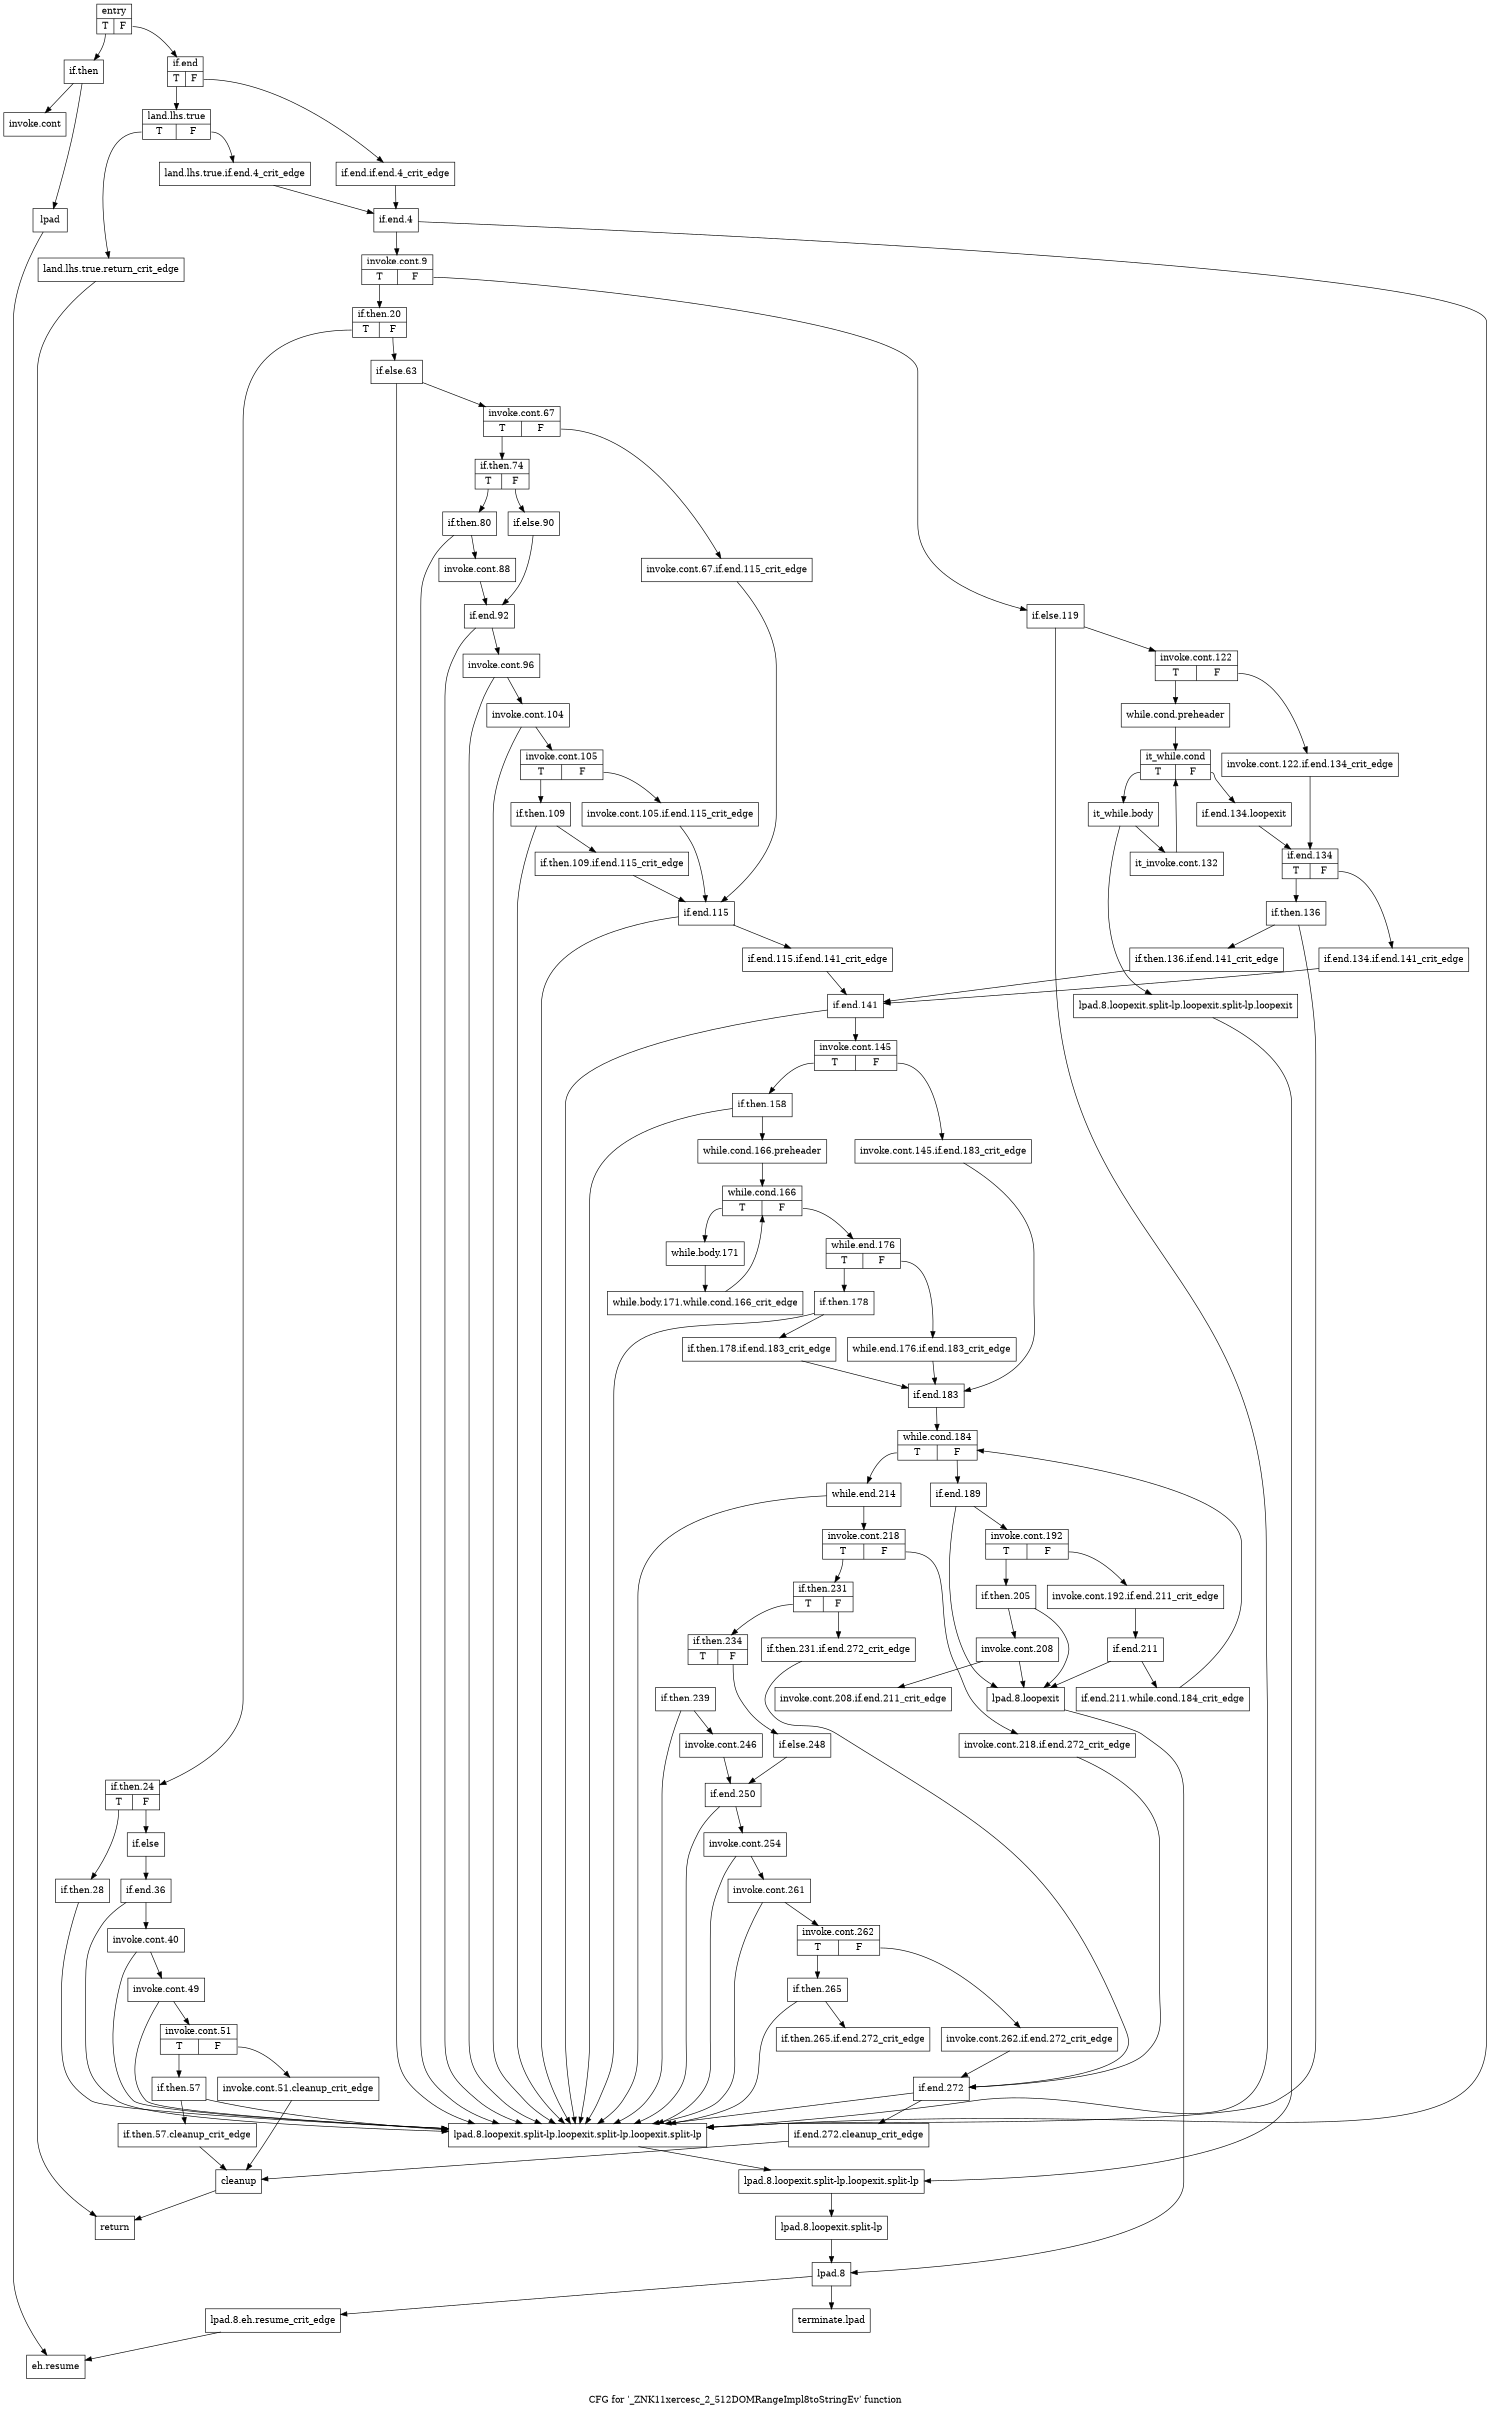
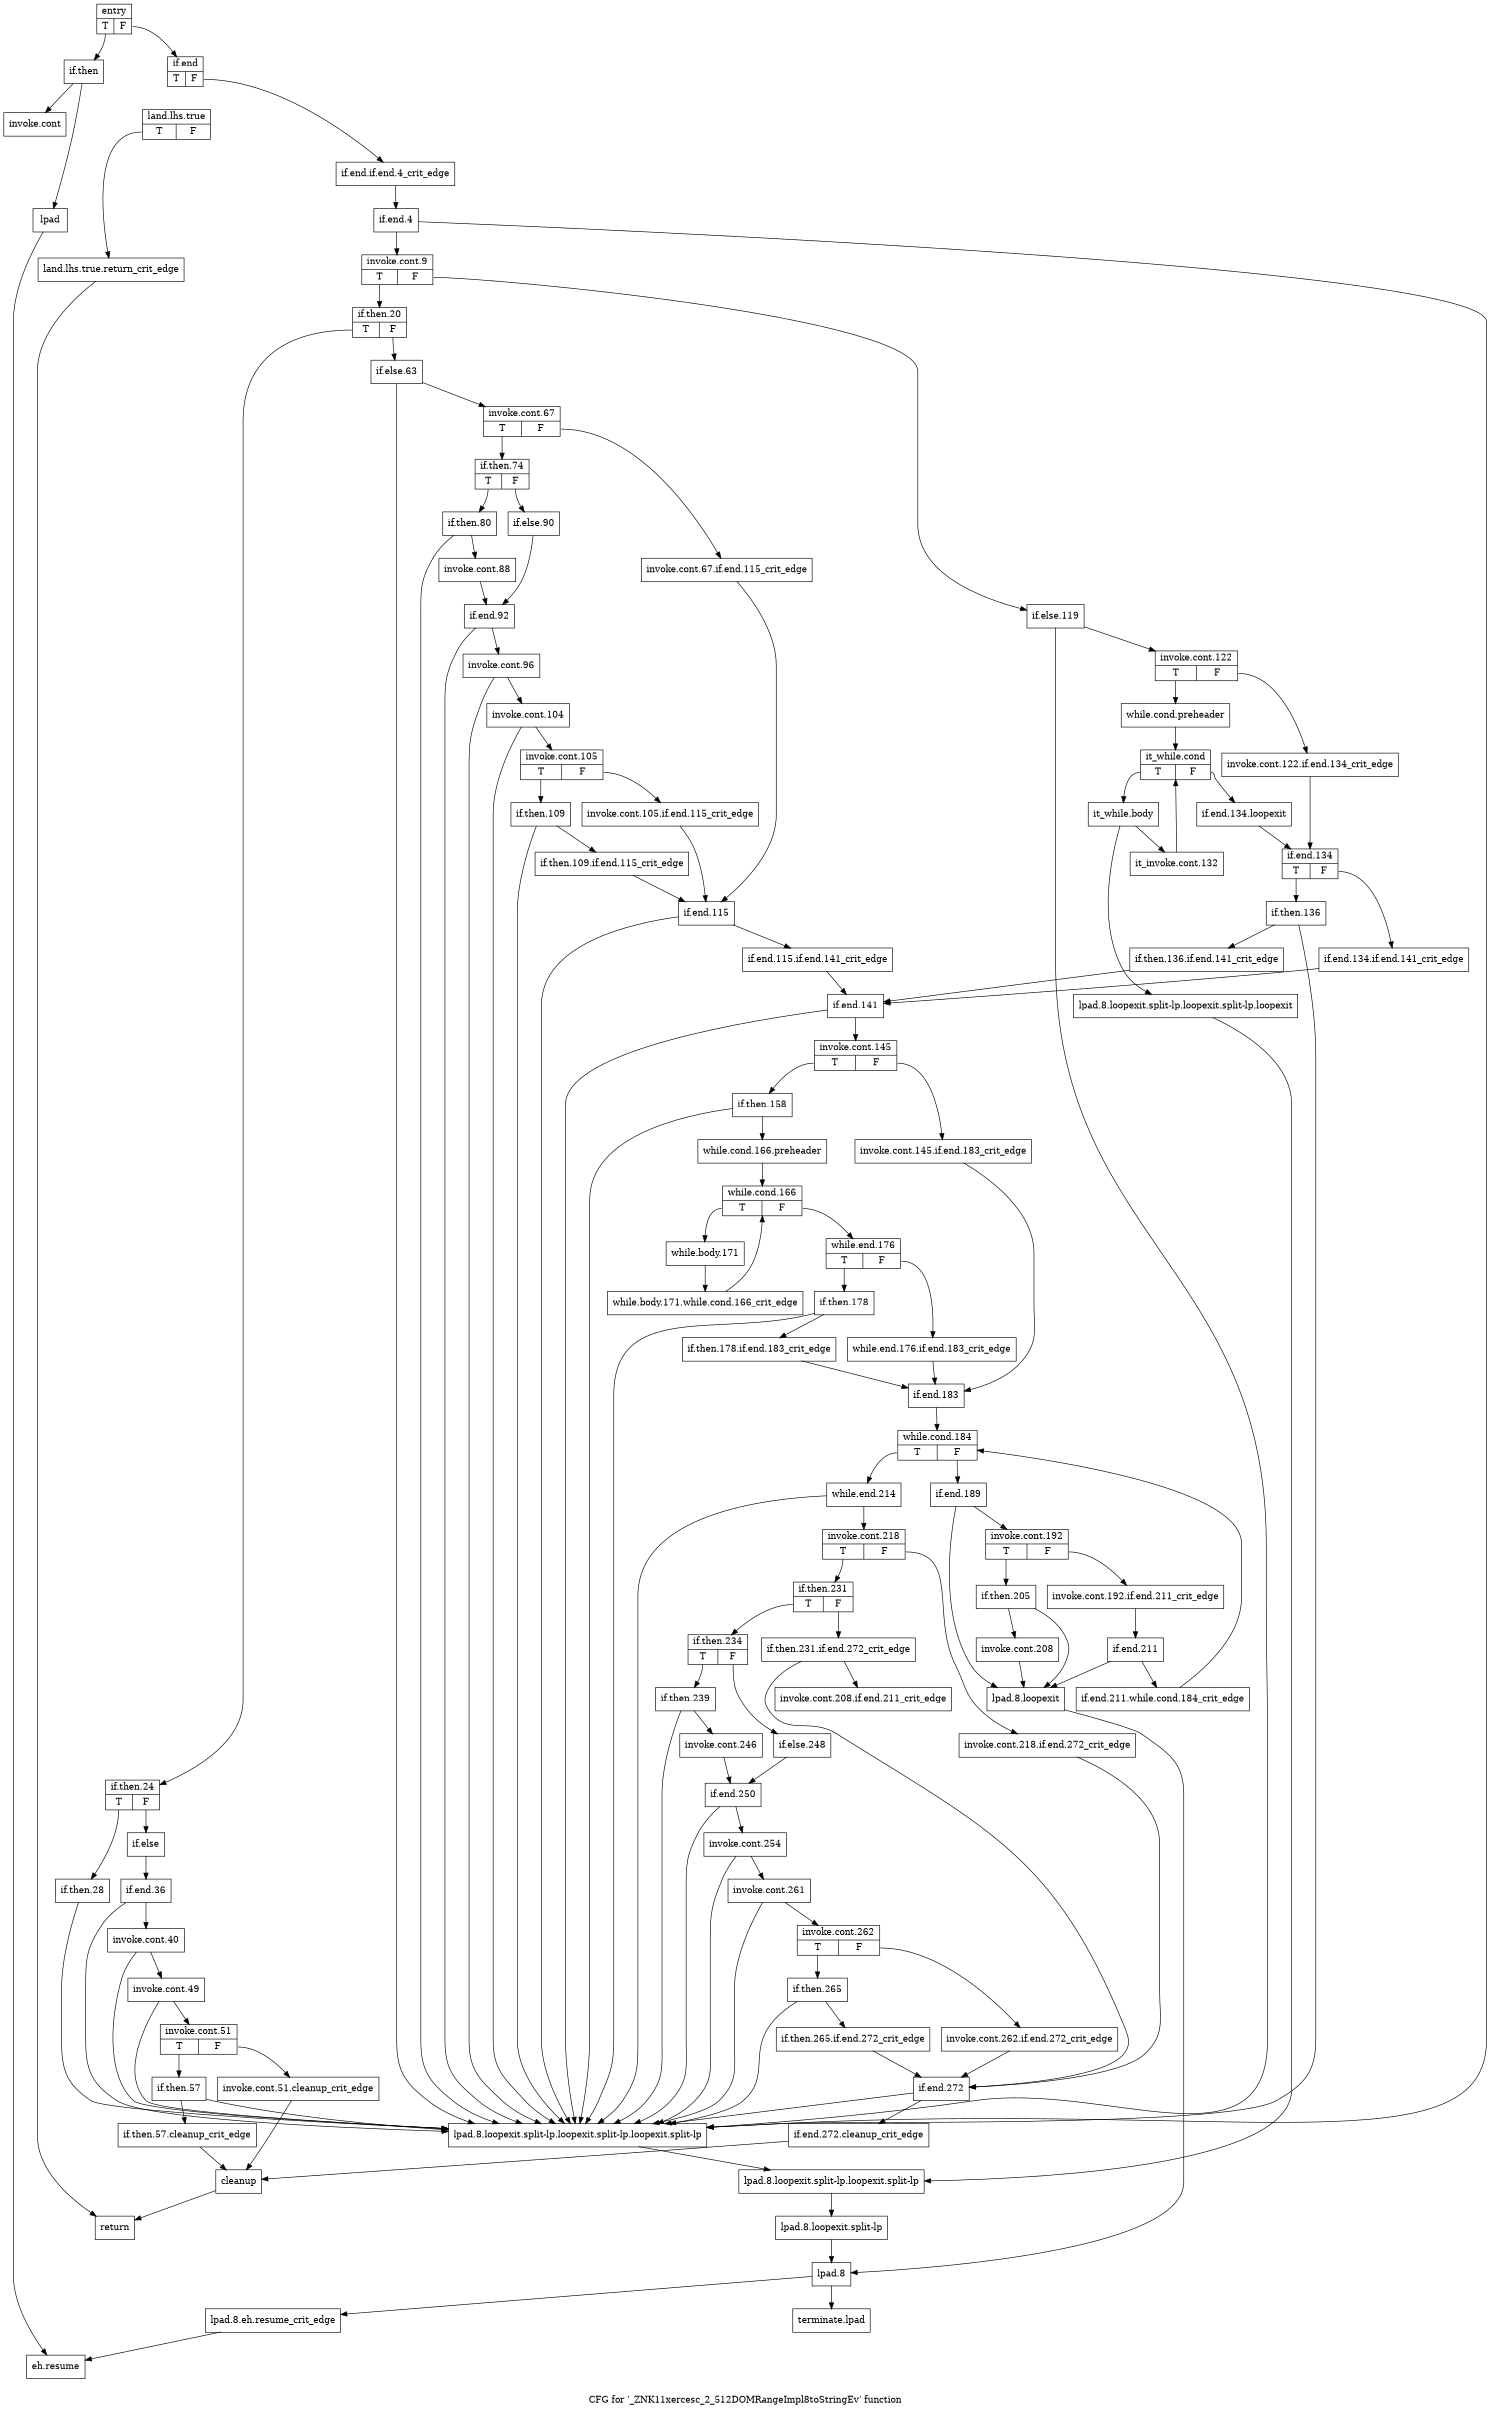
edge "if.end" -> "land.lhs.true": removed
node "land.lhs.true.if.end.4_crit_edge": removed
edge "invoke.cont.208" -> "invoke.cont.208.if.end.211_crit_edge": now "if.then.231.if.end.272_crit_edge" -> "invoke.cont.208.if.end.211_crit_edge"
edge "if.then.234" -> "if.then.239": added
edge "if.then.265.if.end.272_crit_edge" -> "if.end.272": added
